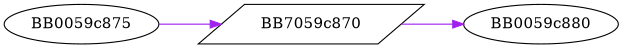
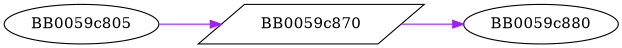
node "BB0059c875": label "BB0059c875" -> "BB0059c805"
node "BB7059c870": label "BB7059c870" -> "BB0059c870"
